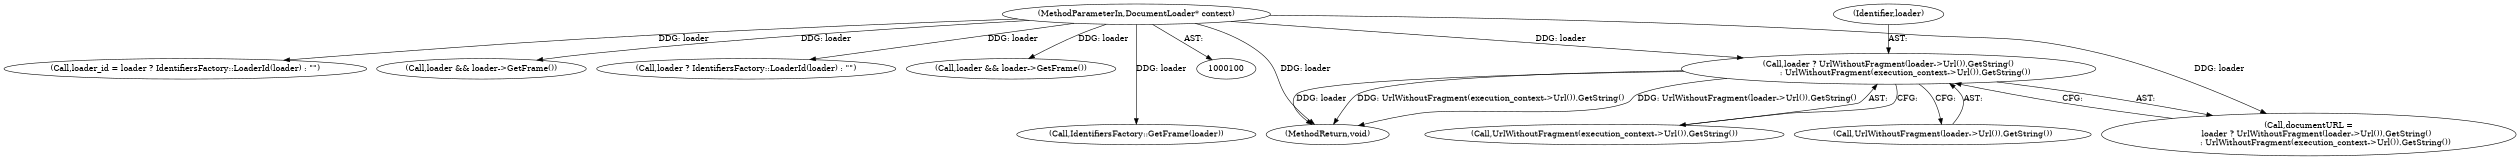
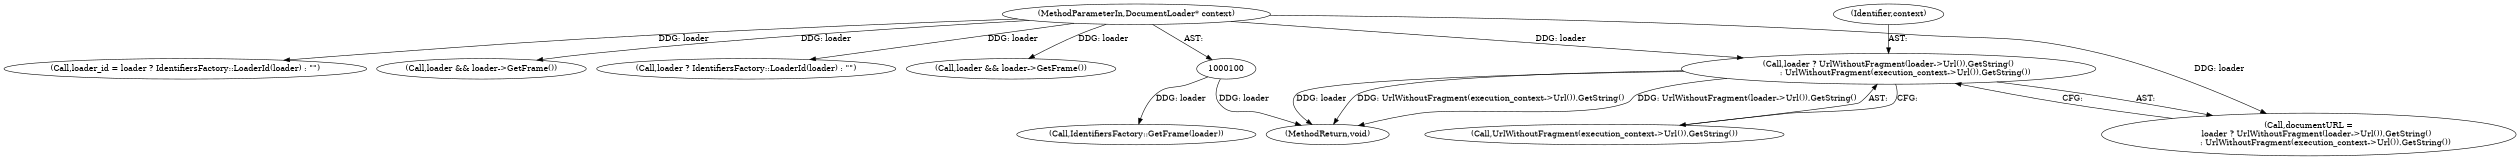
node "(Identifier,loader)": label "(Identifier,loader)" -> "(Identifier,context)"
edge "(MethodParameterIn,DocumentLoader* context)" -> "(MethodReturn,void)": now "1000100" -> "(MethodReturn,void)"
edge "(MethodParameterIn,DocumentLoader* context)" -> "(Call,IdentifiersFactory::GetFrame(loader))": now "1000100" -> "(Call,IdentifiersFactory::GetFrame(loader))"
node "(Call,UrlWithoutFragment(loader->Url()).GetString())": removed
